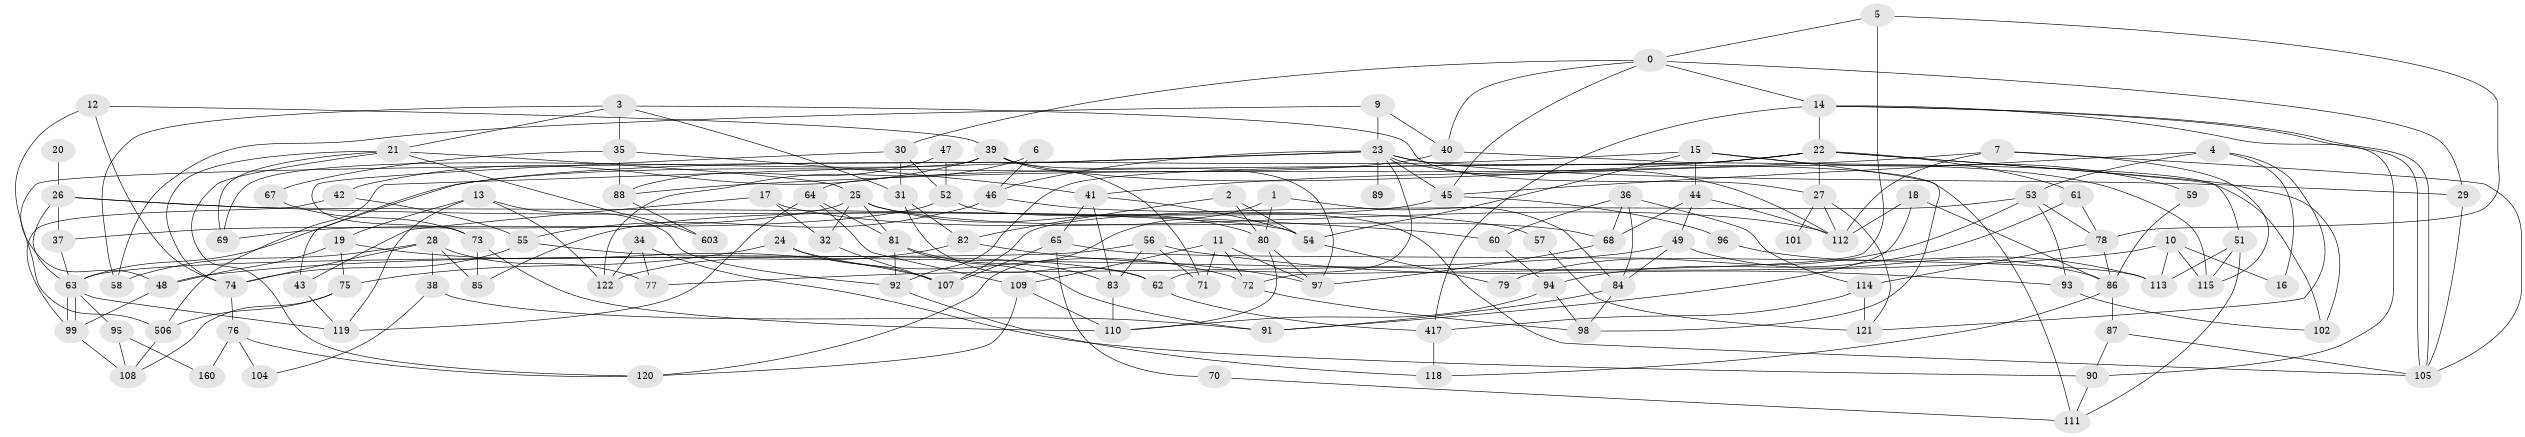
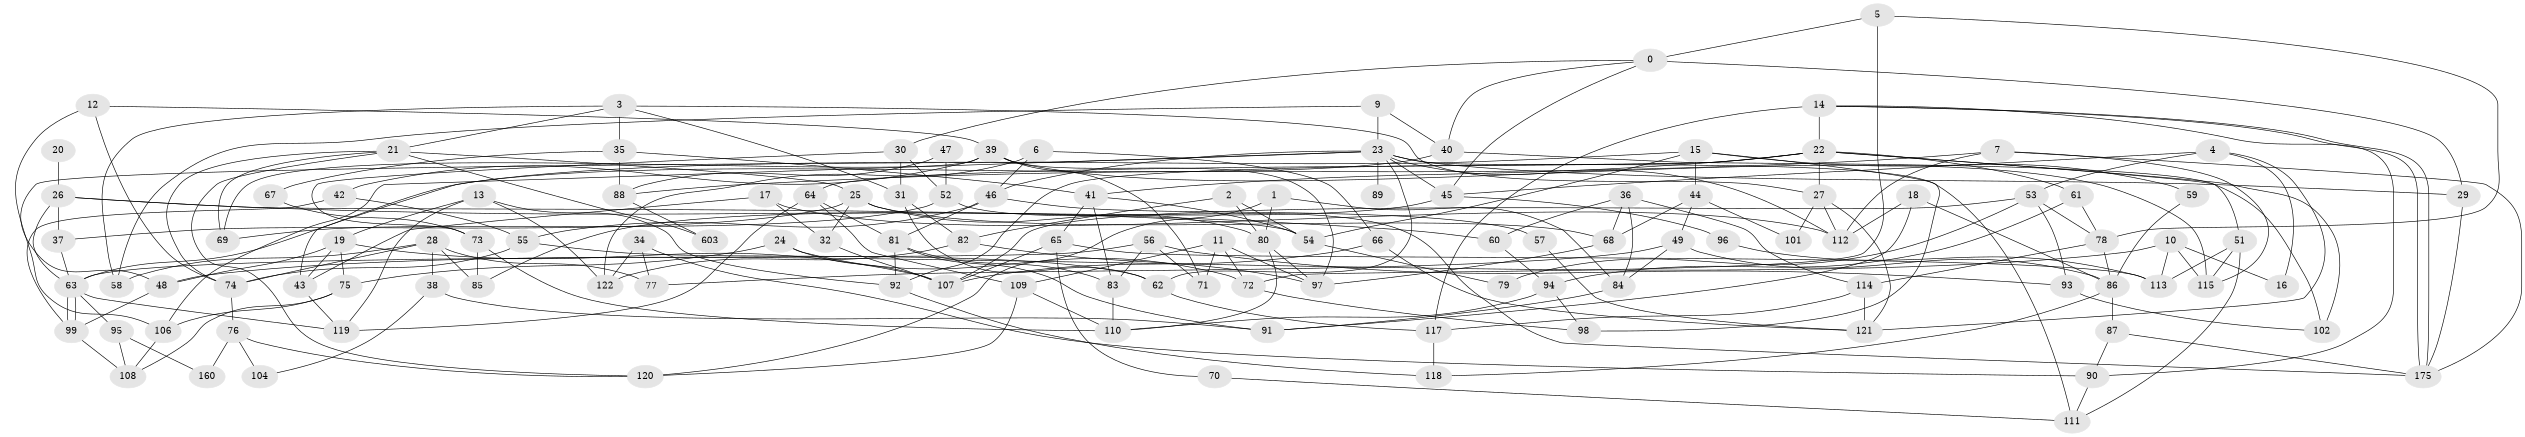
edge "0" -- "14": removed
edge "44" -- "112": now "44" -- "101"
edge "25" -- "81": now "46" -- "81"
node "66": added
edge "19" -- "43": added
edge "84" -- "98": removed
node "506": label "506" -> "106"
node "417": label "417" -> "117"
node "105": label "105" -> "175"
